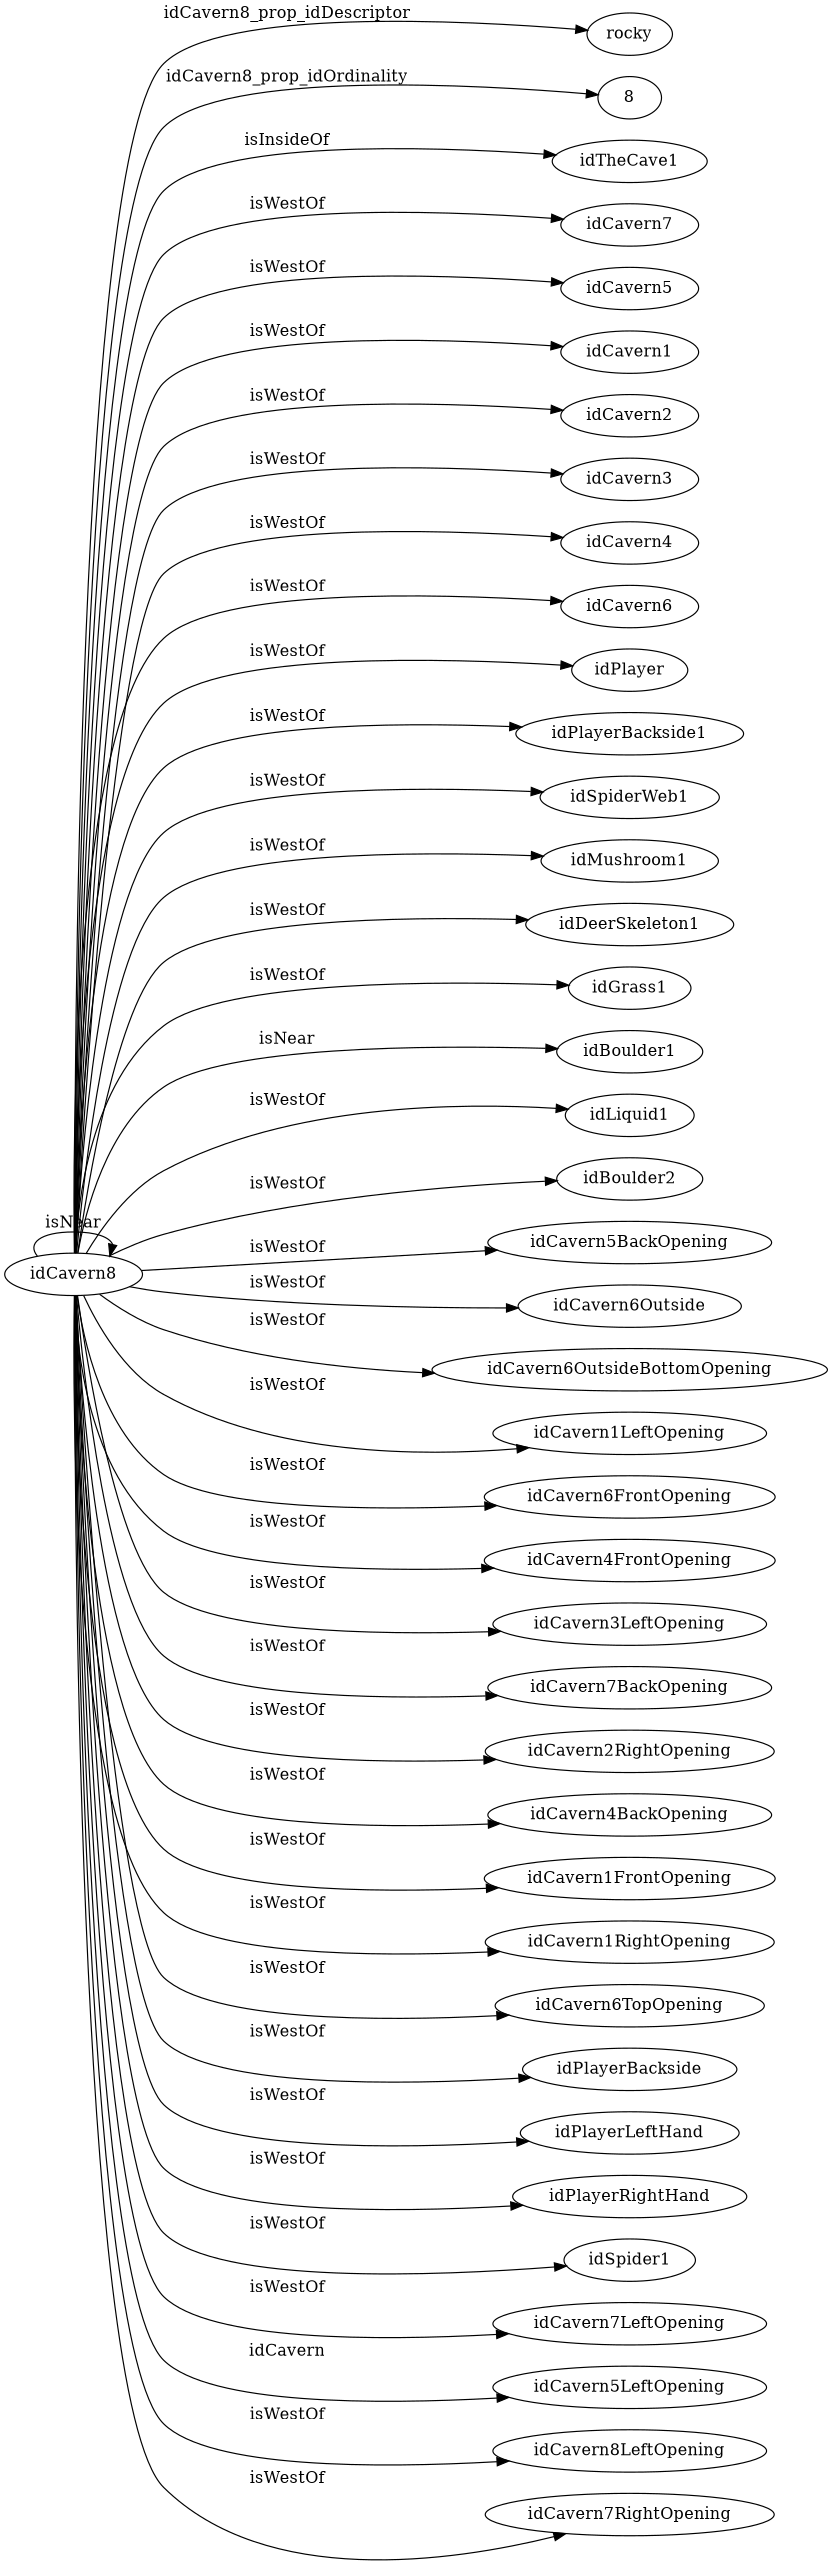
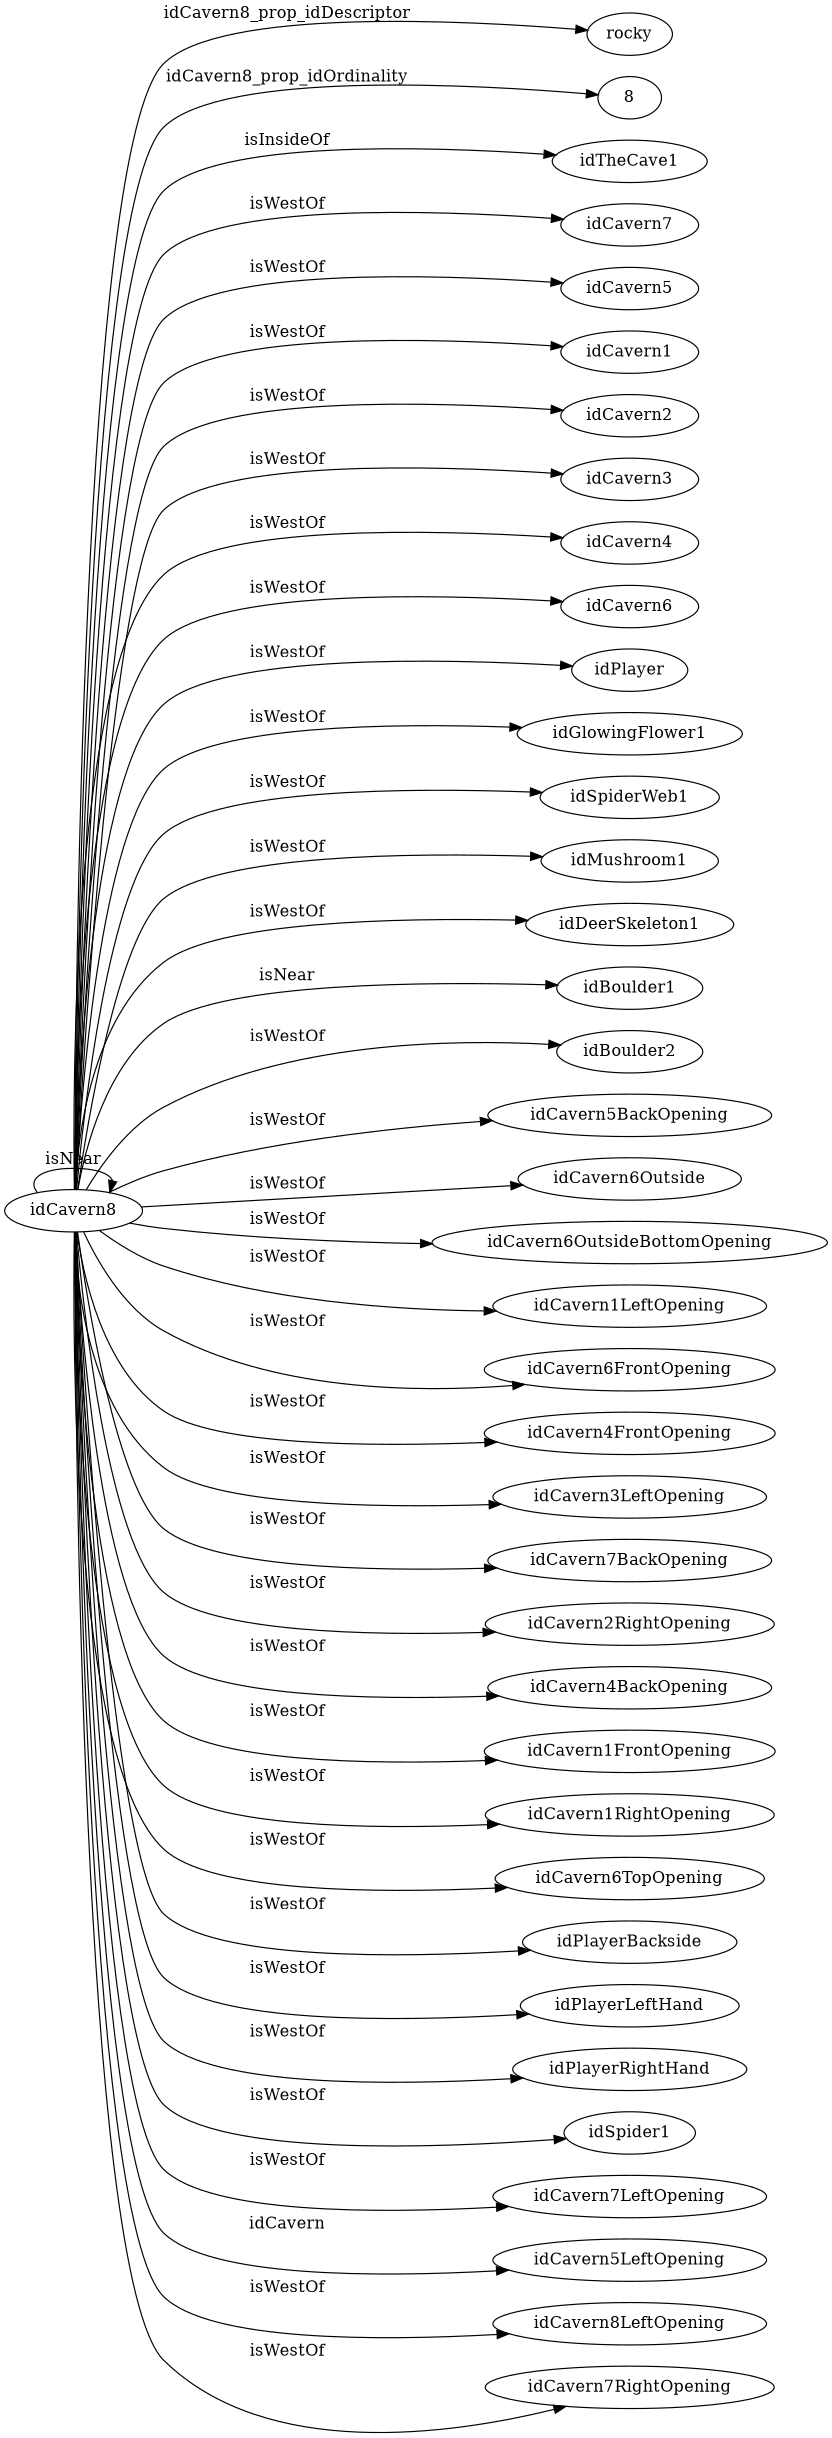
node "idPlayerBackside1": label "idPlayerBackside1" -> "idGlowingFlower1"
node "idGrass1": removed
node "idLiquid1": removed
